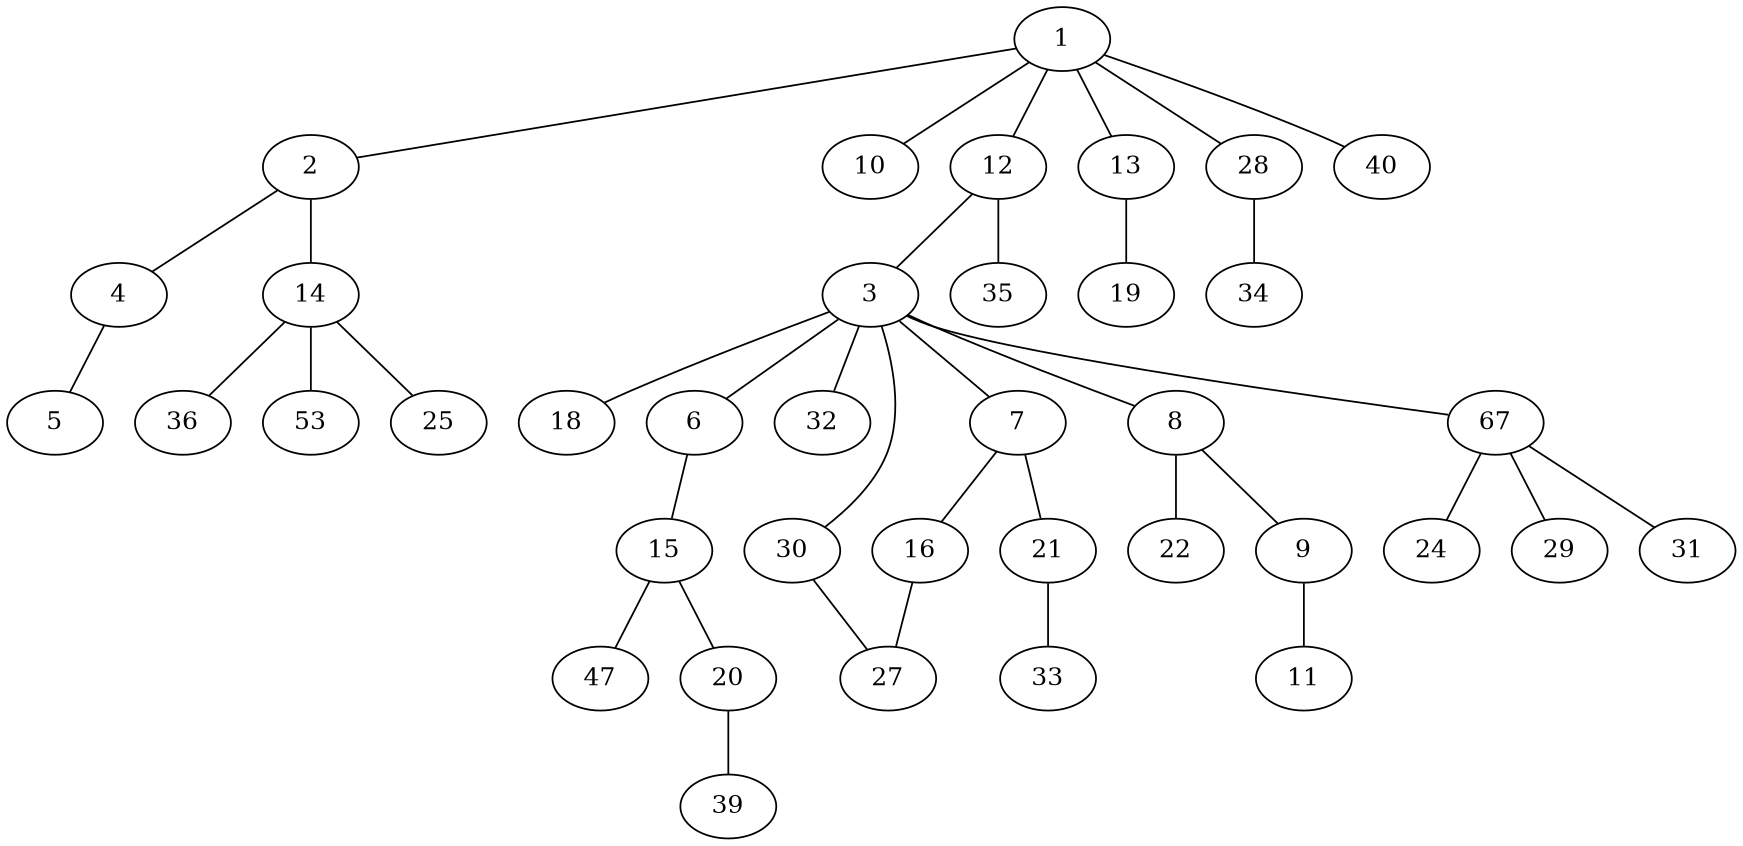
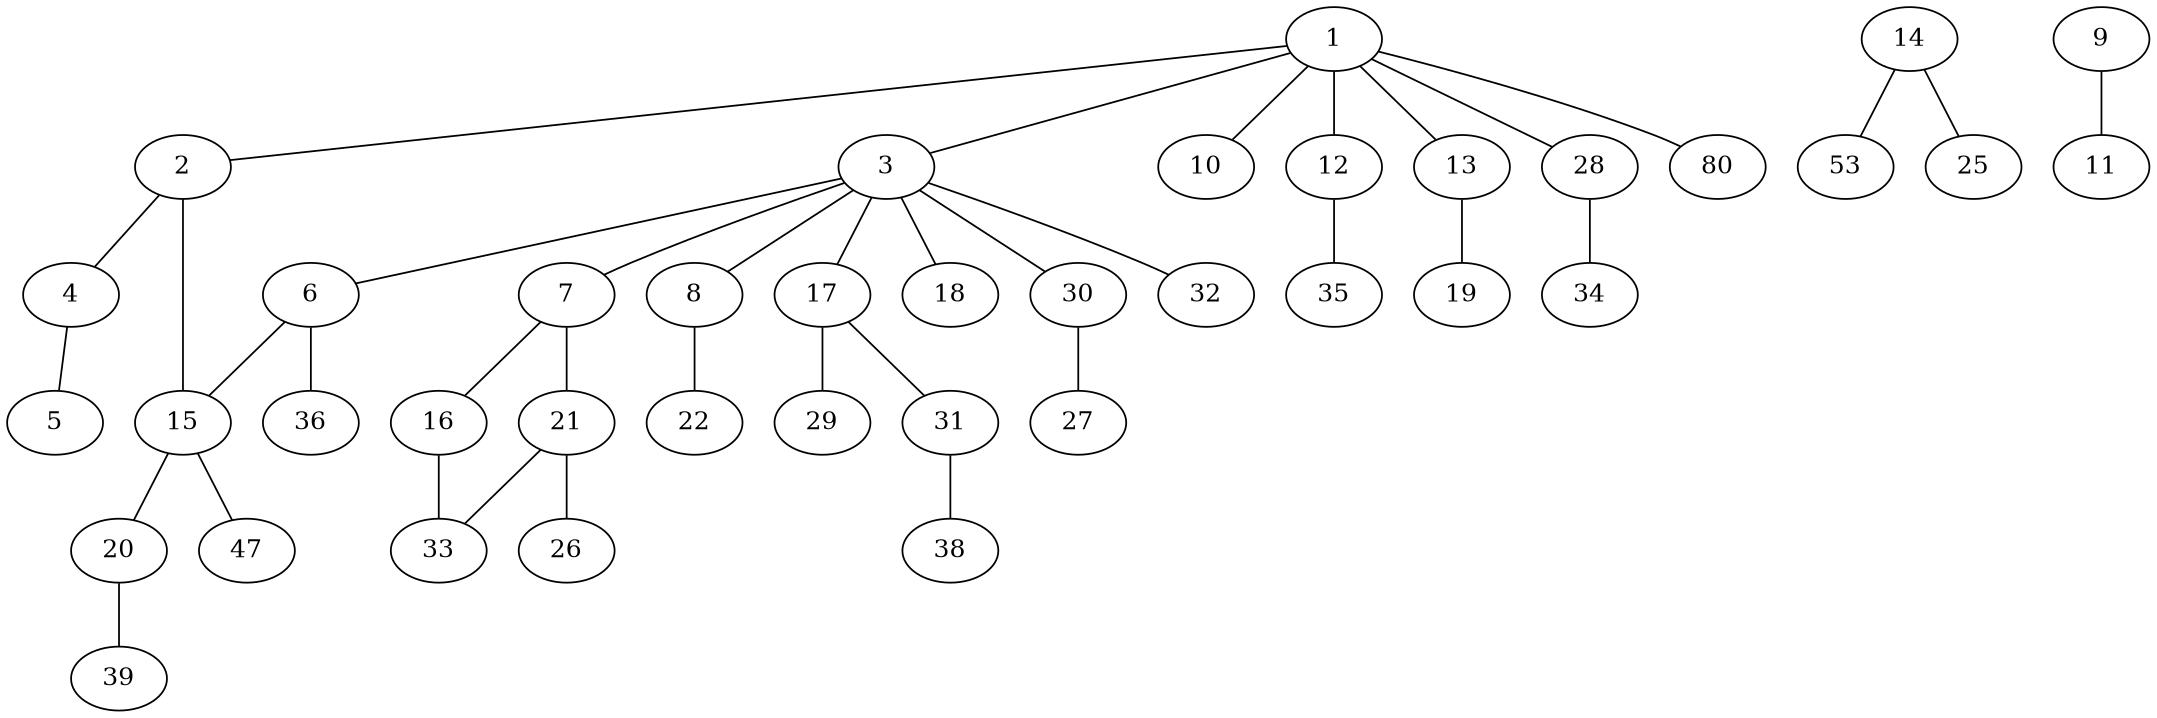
node "40": label "40" -> "80"
edge "2" -- "14": now "2" -- "15"
edge "12" -- "3": now "1" -- "3"
edge "14" -- "36": now "6" -- "36"
node "67": label "67" -> "17"
edge "8" -- "9": removed
node "26": added
node "38": added
node "24": removed
edge "16" -- "27": now "16" -- "33"
